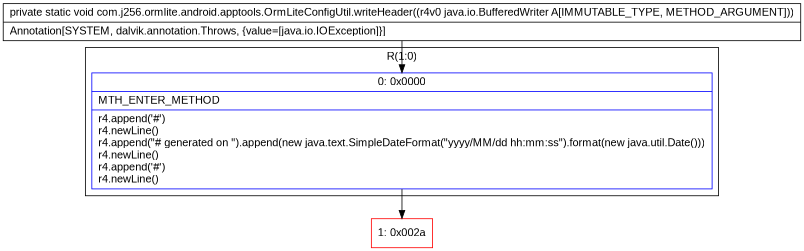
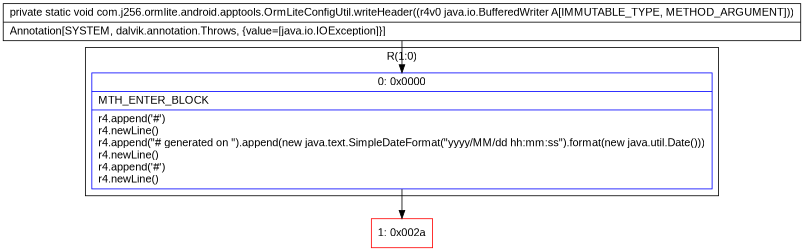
node "0: 0x0000": text "MTH_ENTER_METHOD" -> "MTH_ENTER_BLOCK"
